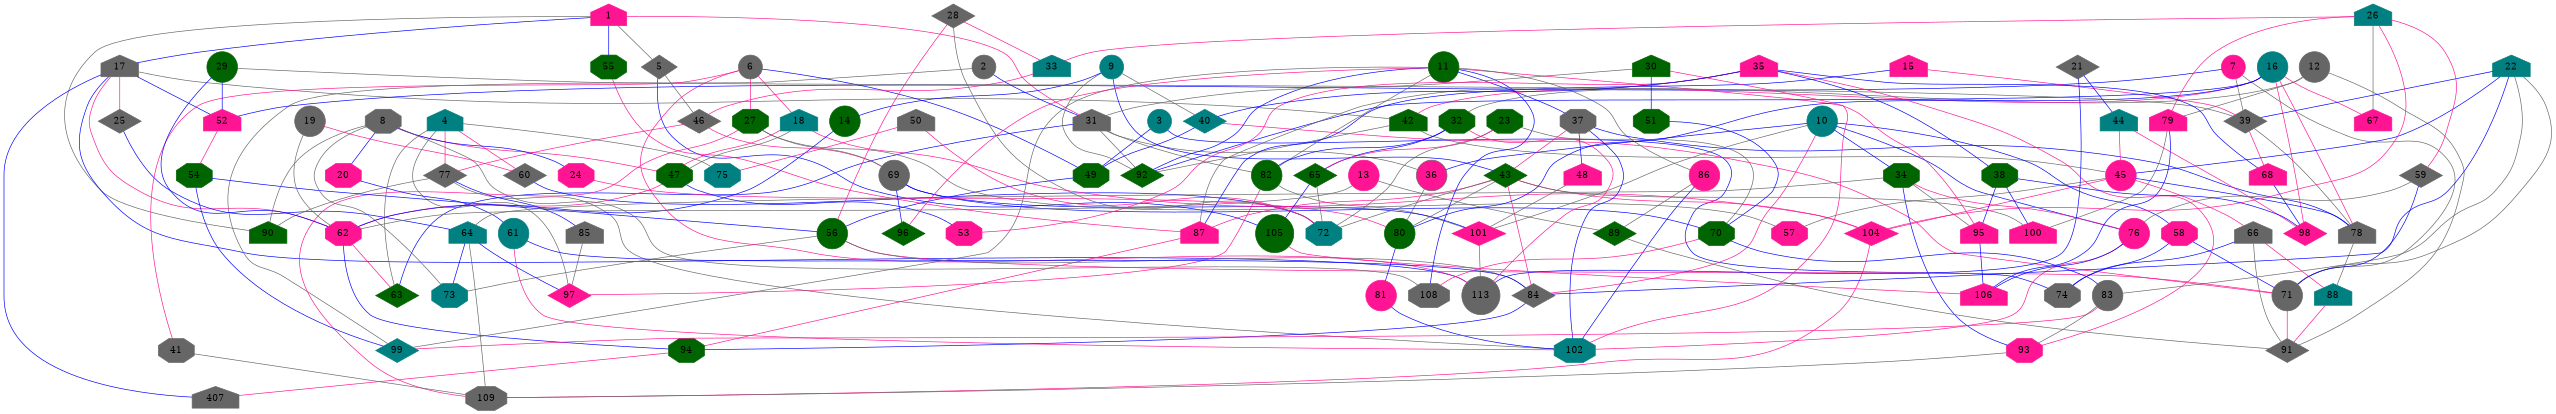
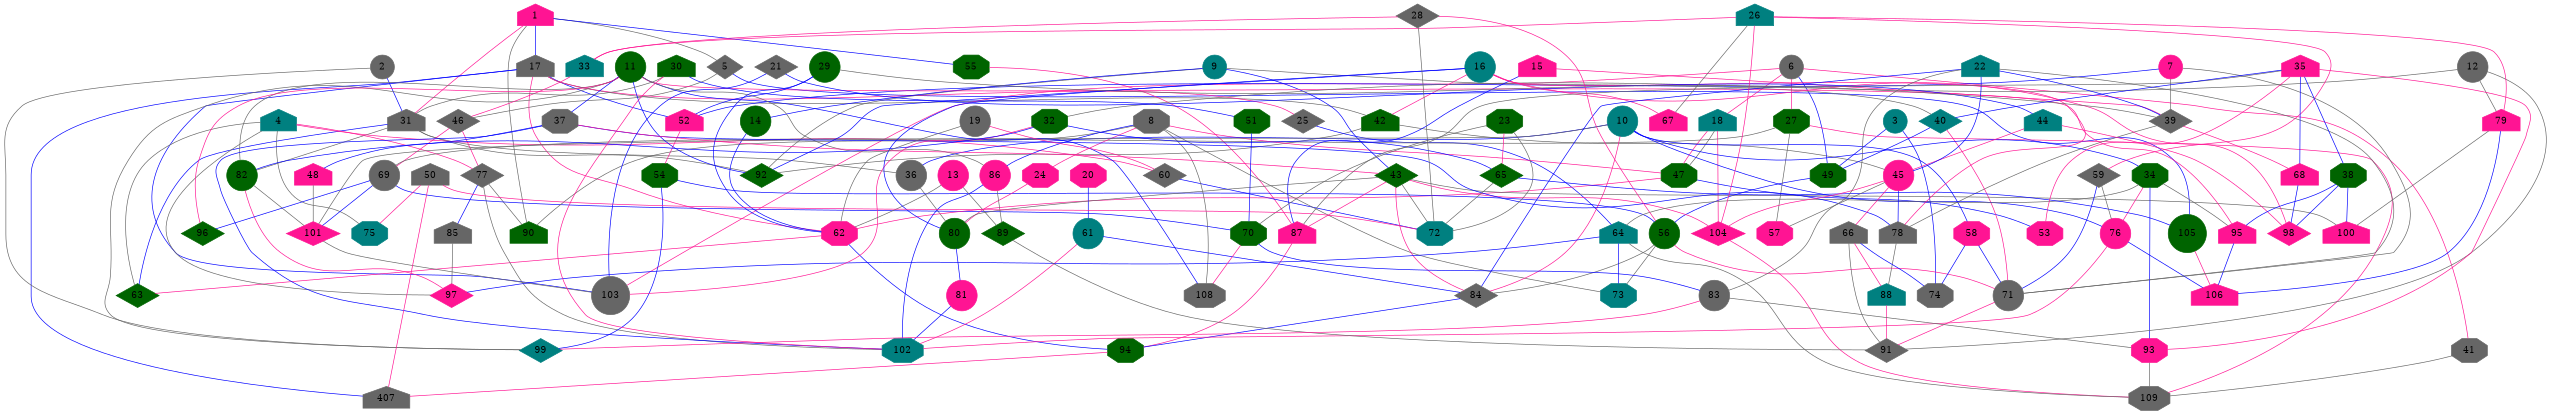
edge "8" -- "24": color blue -> deeppink
edge "8" -- "20": now "8" -- "86"
node "36": fillcolor deeppink -> gray40
edge "50" -- "407": added
node "113": label "113" -> "103"
